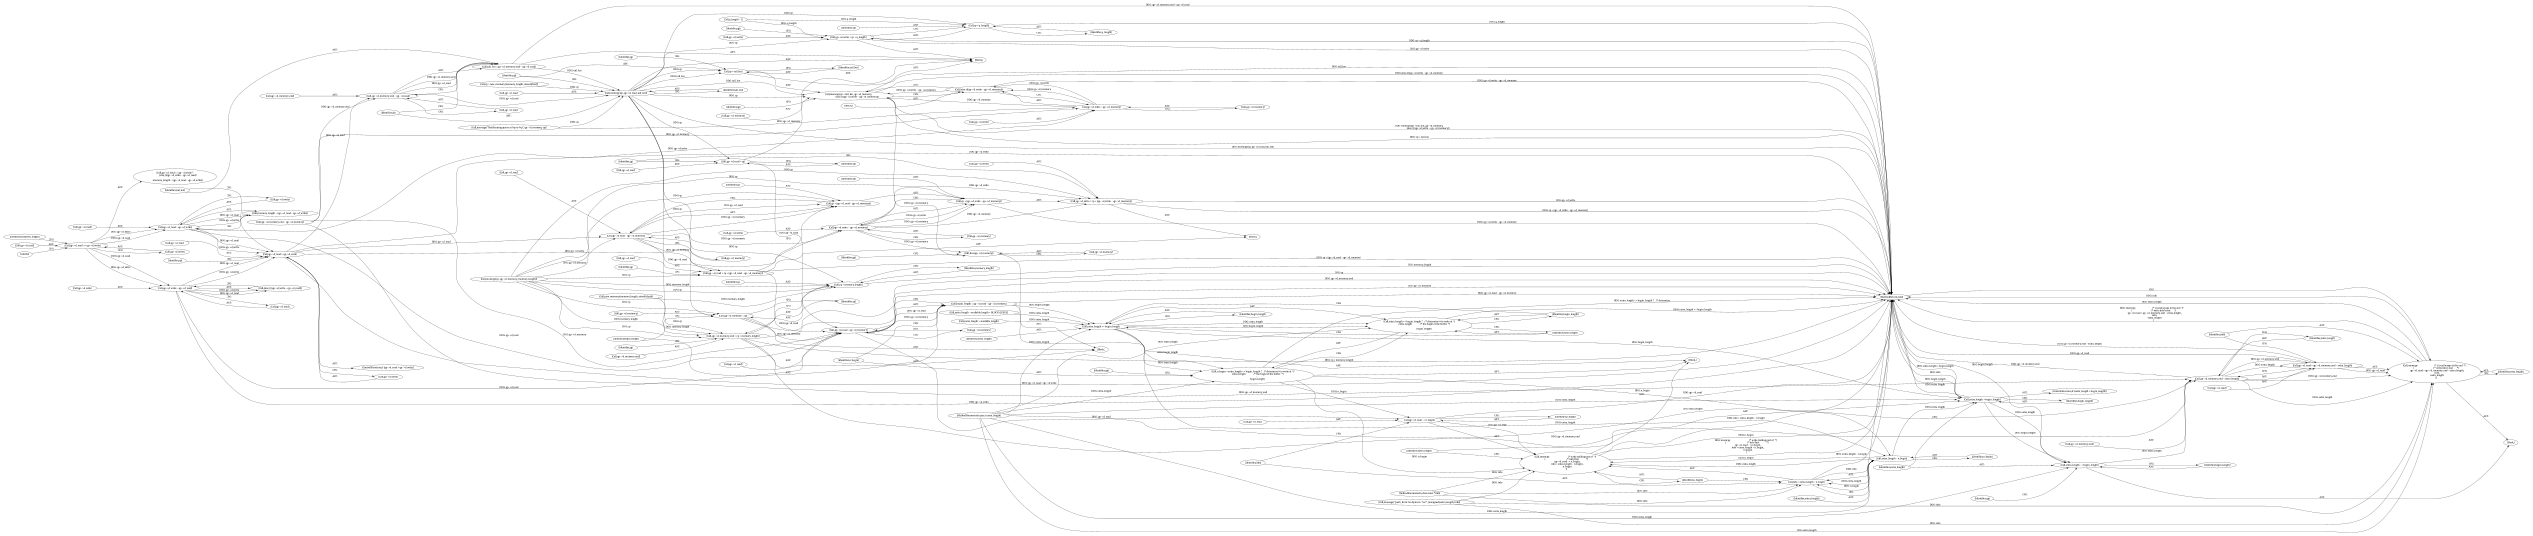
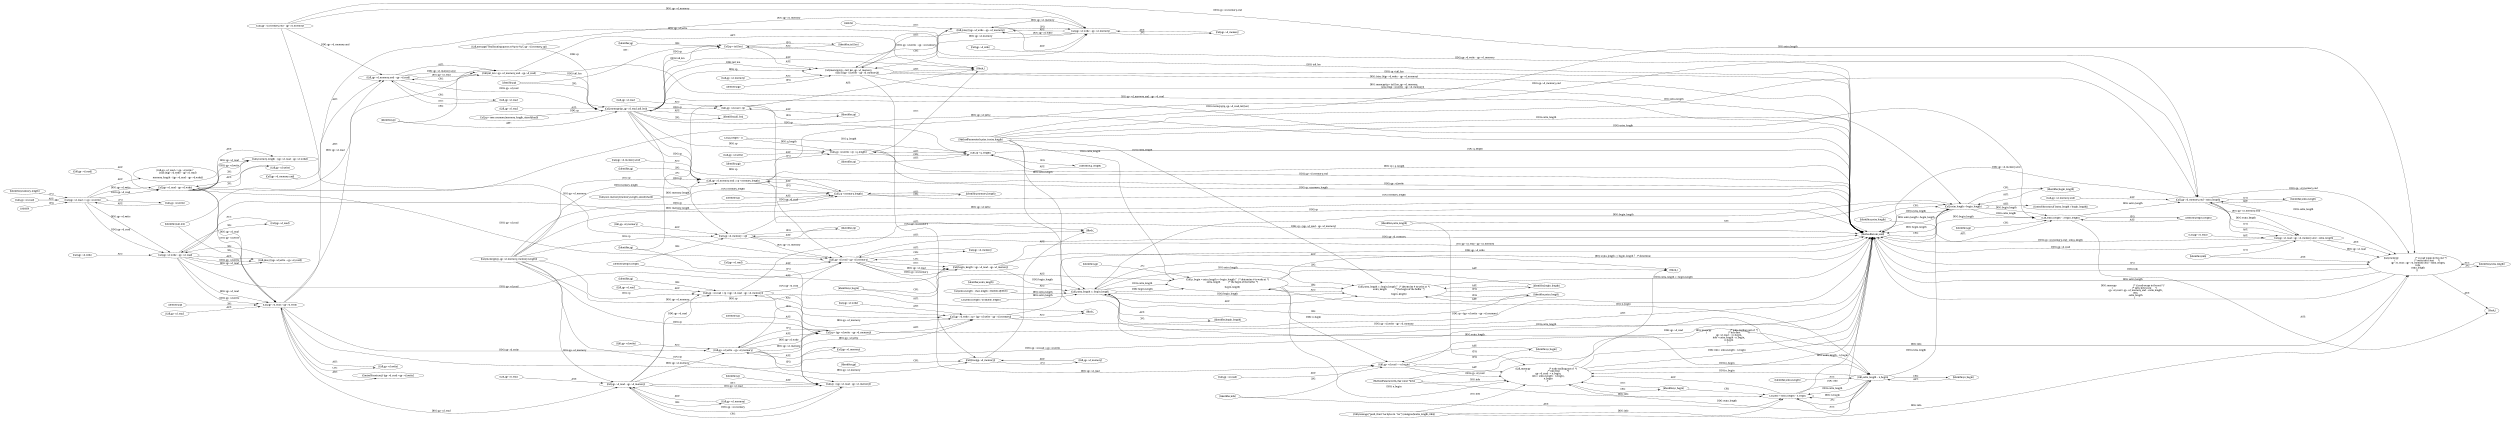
edge "(Call,cp + (qp->d_read - qp->d_memory))" -> "(Call,cp + (qp->d_write - qp->d_memory))": now "(Call,cp + (qp->d_read - qp->d_memory))" -> "(Call,qp->d_read = cp + (qp->d_read - qp->d_memory))"
node "(Call,extra_length - available_length + BLOCK_QUEUE)": label "(Call,extra_length - available_length + BLOCK_QUEUE)" -> "(Call,extra_length - char_length + BLOCK_QUEUE)"
edge "(MethodReturn,void)" -> "(Call,extra_length > begin_length)": label "DDG: info" -> "CFG: "
